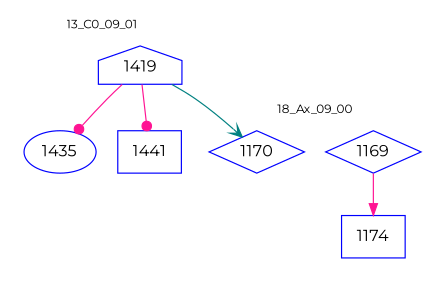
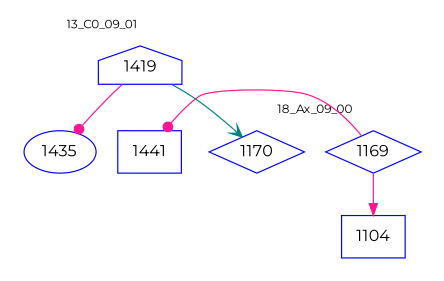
edge "1419" -> "1441": now "1169" -> "1441"
node "1174": label "1174" -> "1104"
